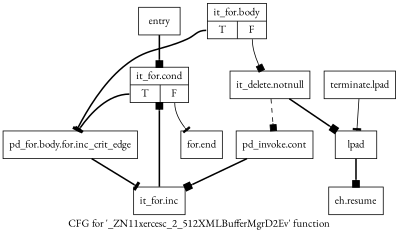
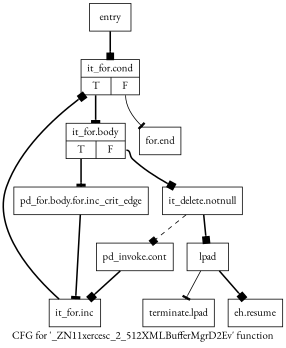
edge "it_for.body" -> "it_delete.notnull": style solid -> bold
edge "it_for.cond" -> "pd_for.body.for.inc_crit_edge": now "it_for.cond" -> "it_for.body"
edge "terminate.lpad" -> "lpad": reversed
